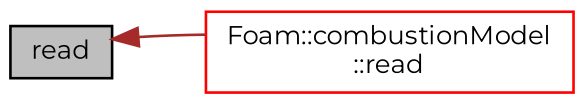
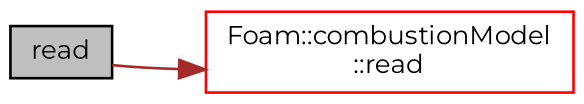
edge "Foam::combustionModel ::read" -> "read": reversed
